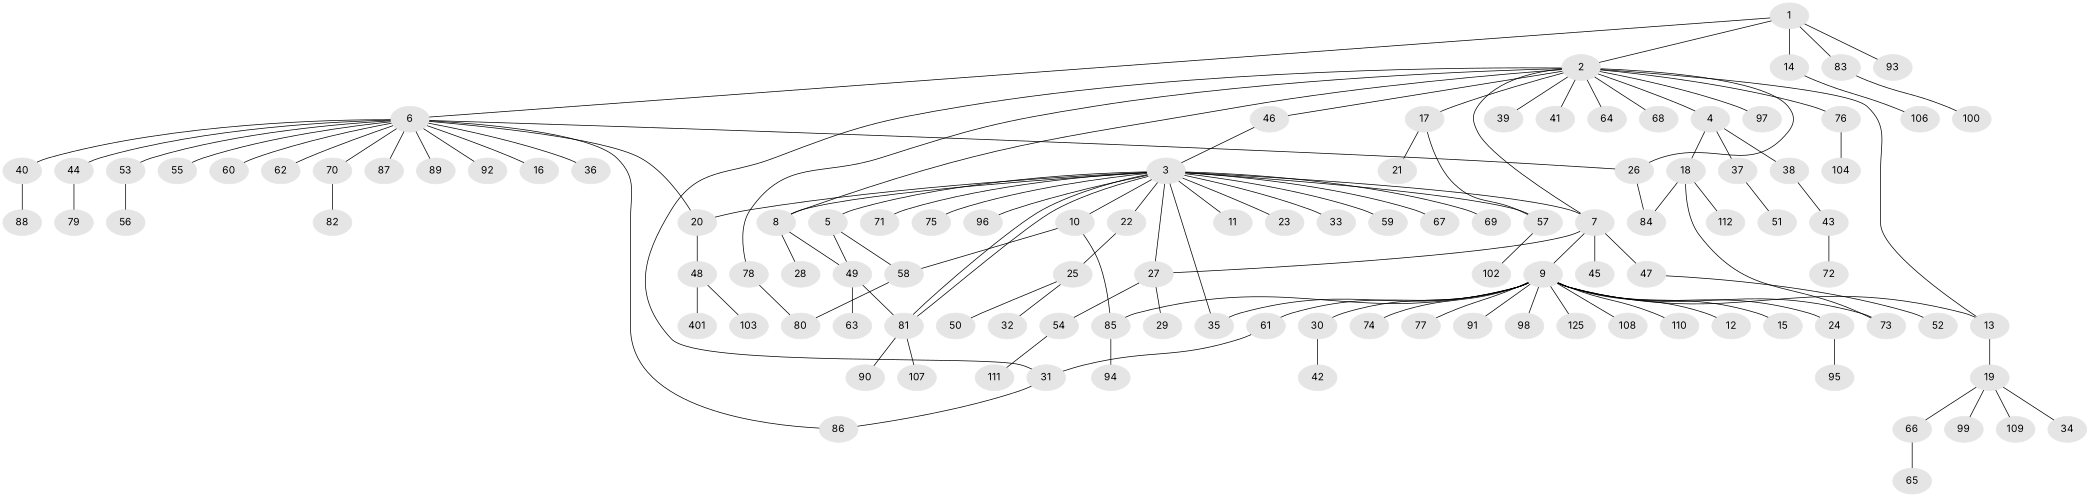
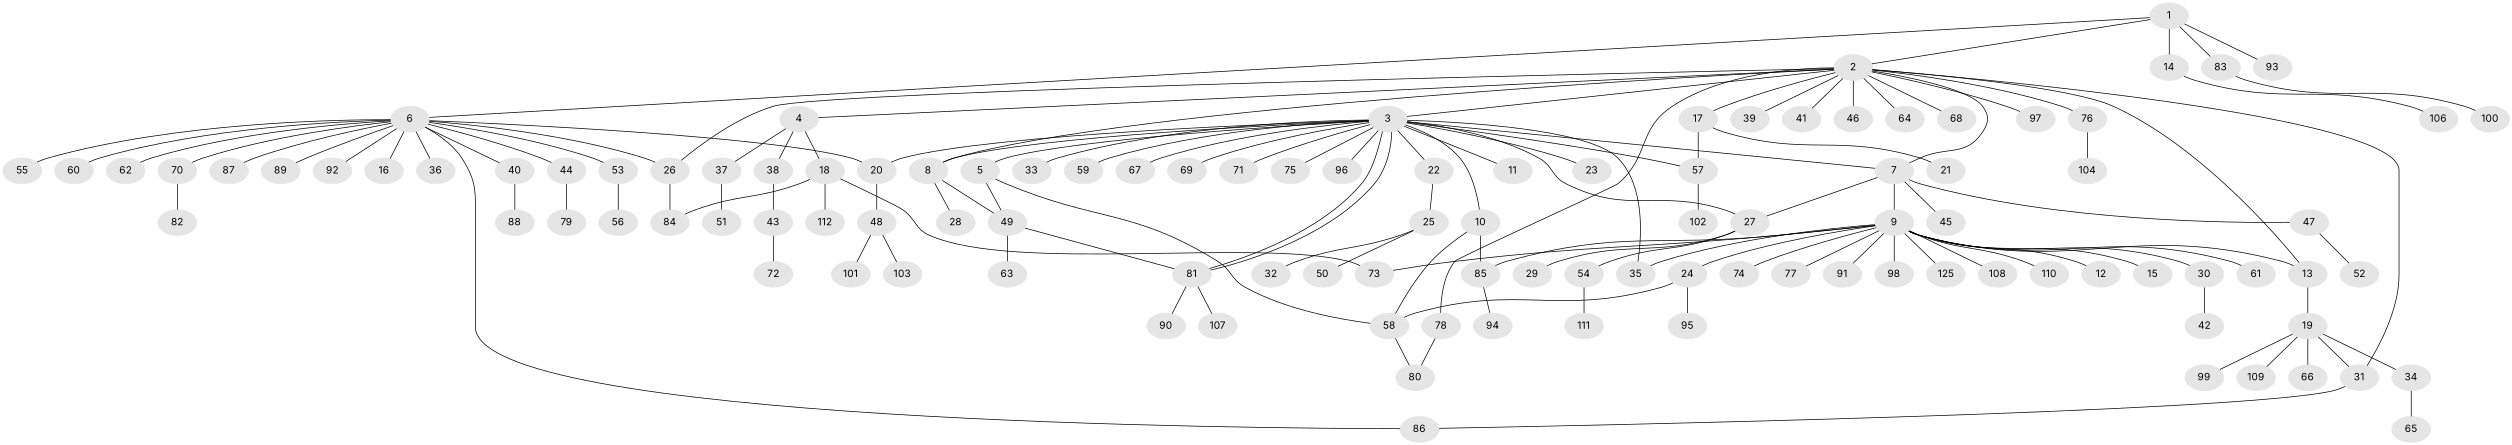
edge "46" -- "3": now "2" -- "3"
edge "24" -- "58": added
node "401": label "401" -> "101"
edge "61" -- "31": now "19" -- "31"
edge "66" -- "65": now "34" -- "65"
